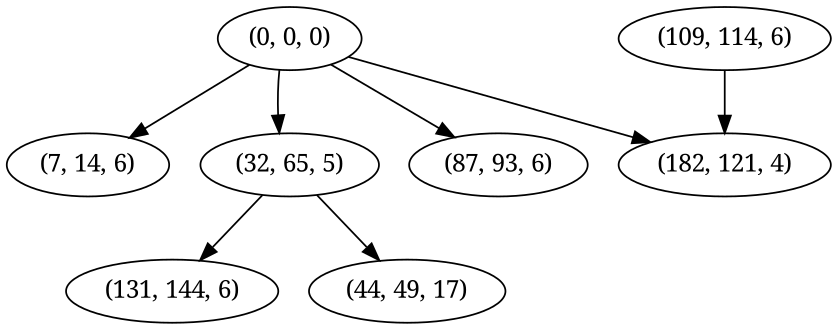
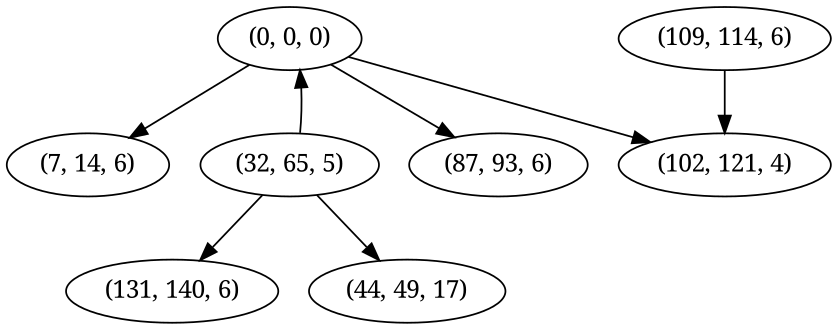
edge "(0, 0, 0)" -> "(32, 65, 5)": reversed
node "(182, 121, 4)": label "(182, 121, 4)" -> "(102, 121, 4)"
node "(131, 144, 6)": label "(131, 144, 6)" -> "(131, 140, 6)"
